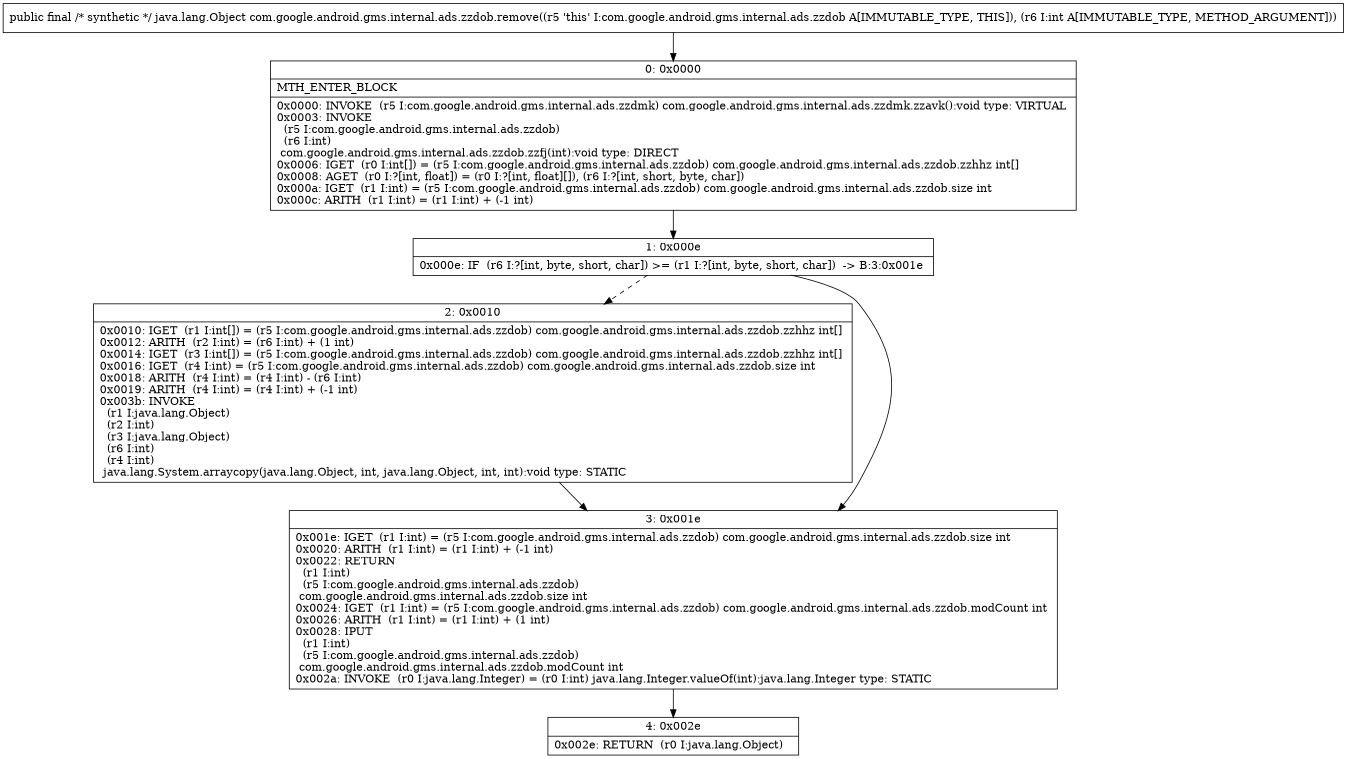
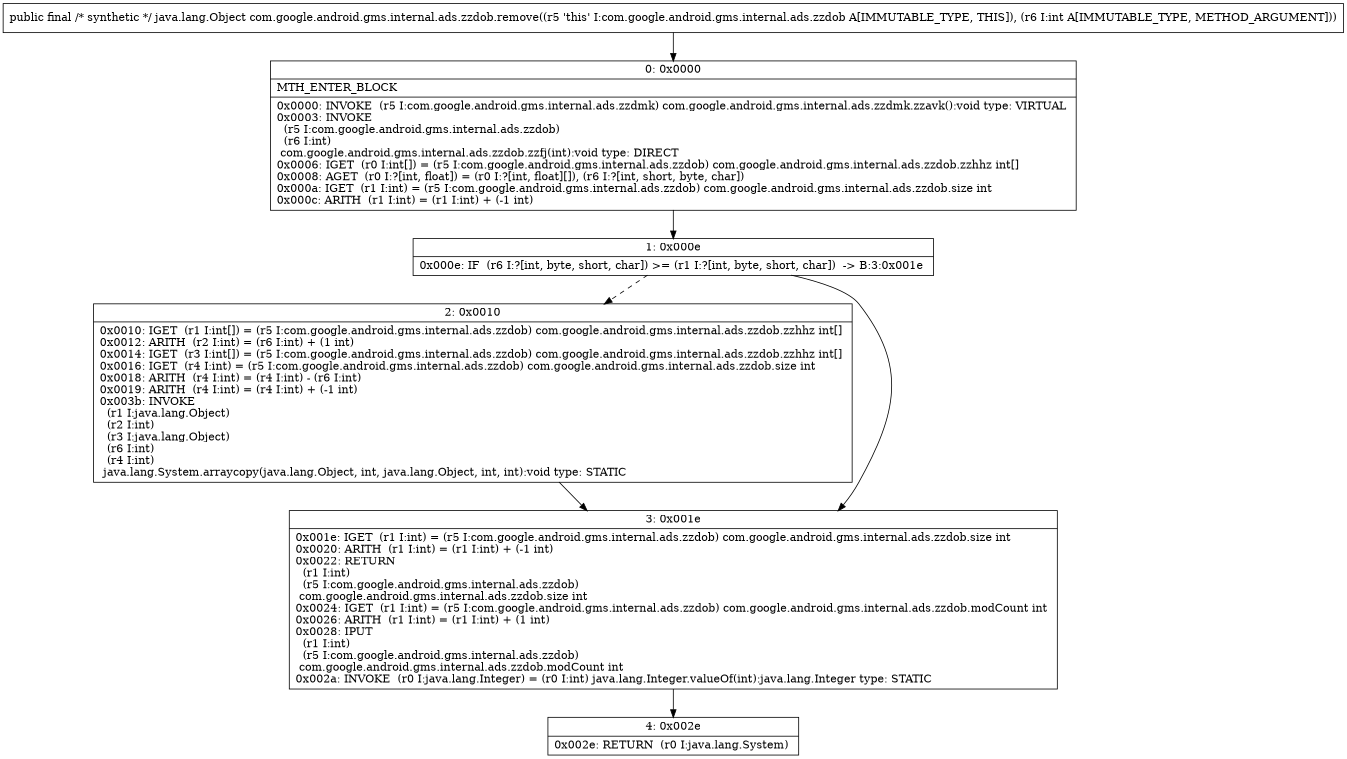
node "4: 0x002e": text "0x002e: RETURN  (r0 I:java.lang.Object)" -> "0x002e: RETURN  (r0 I:java.lang.System)"
